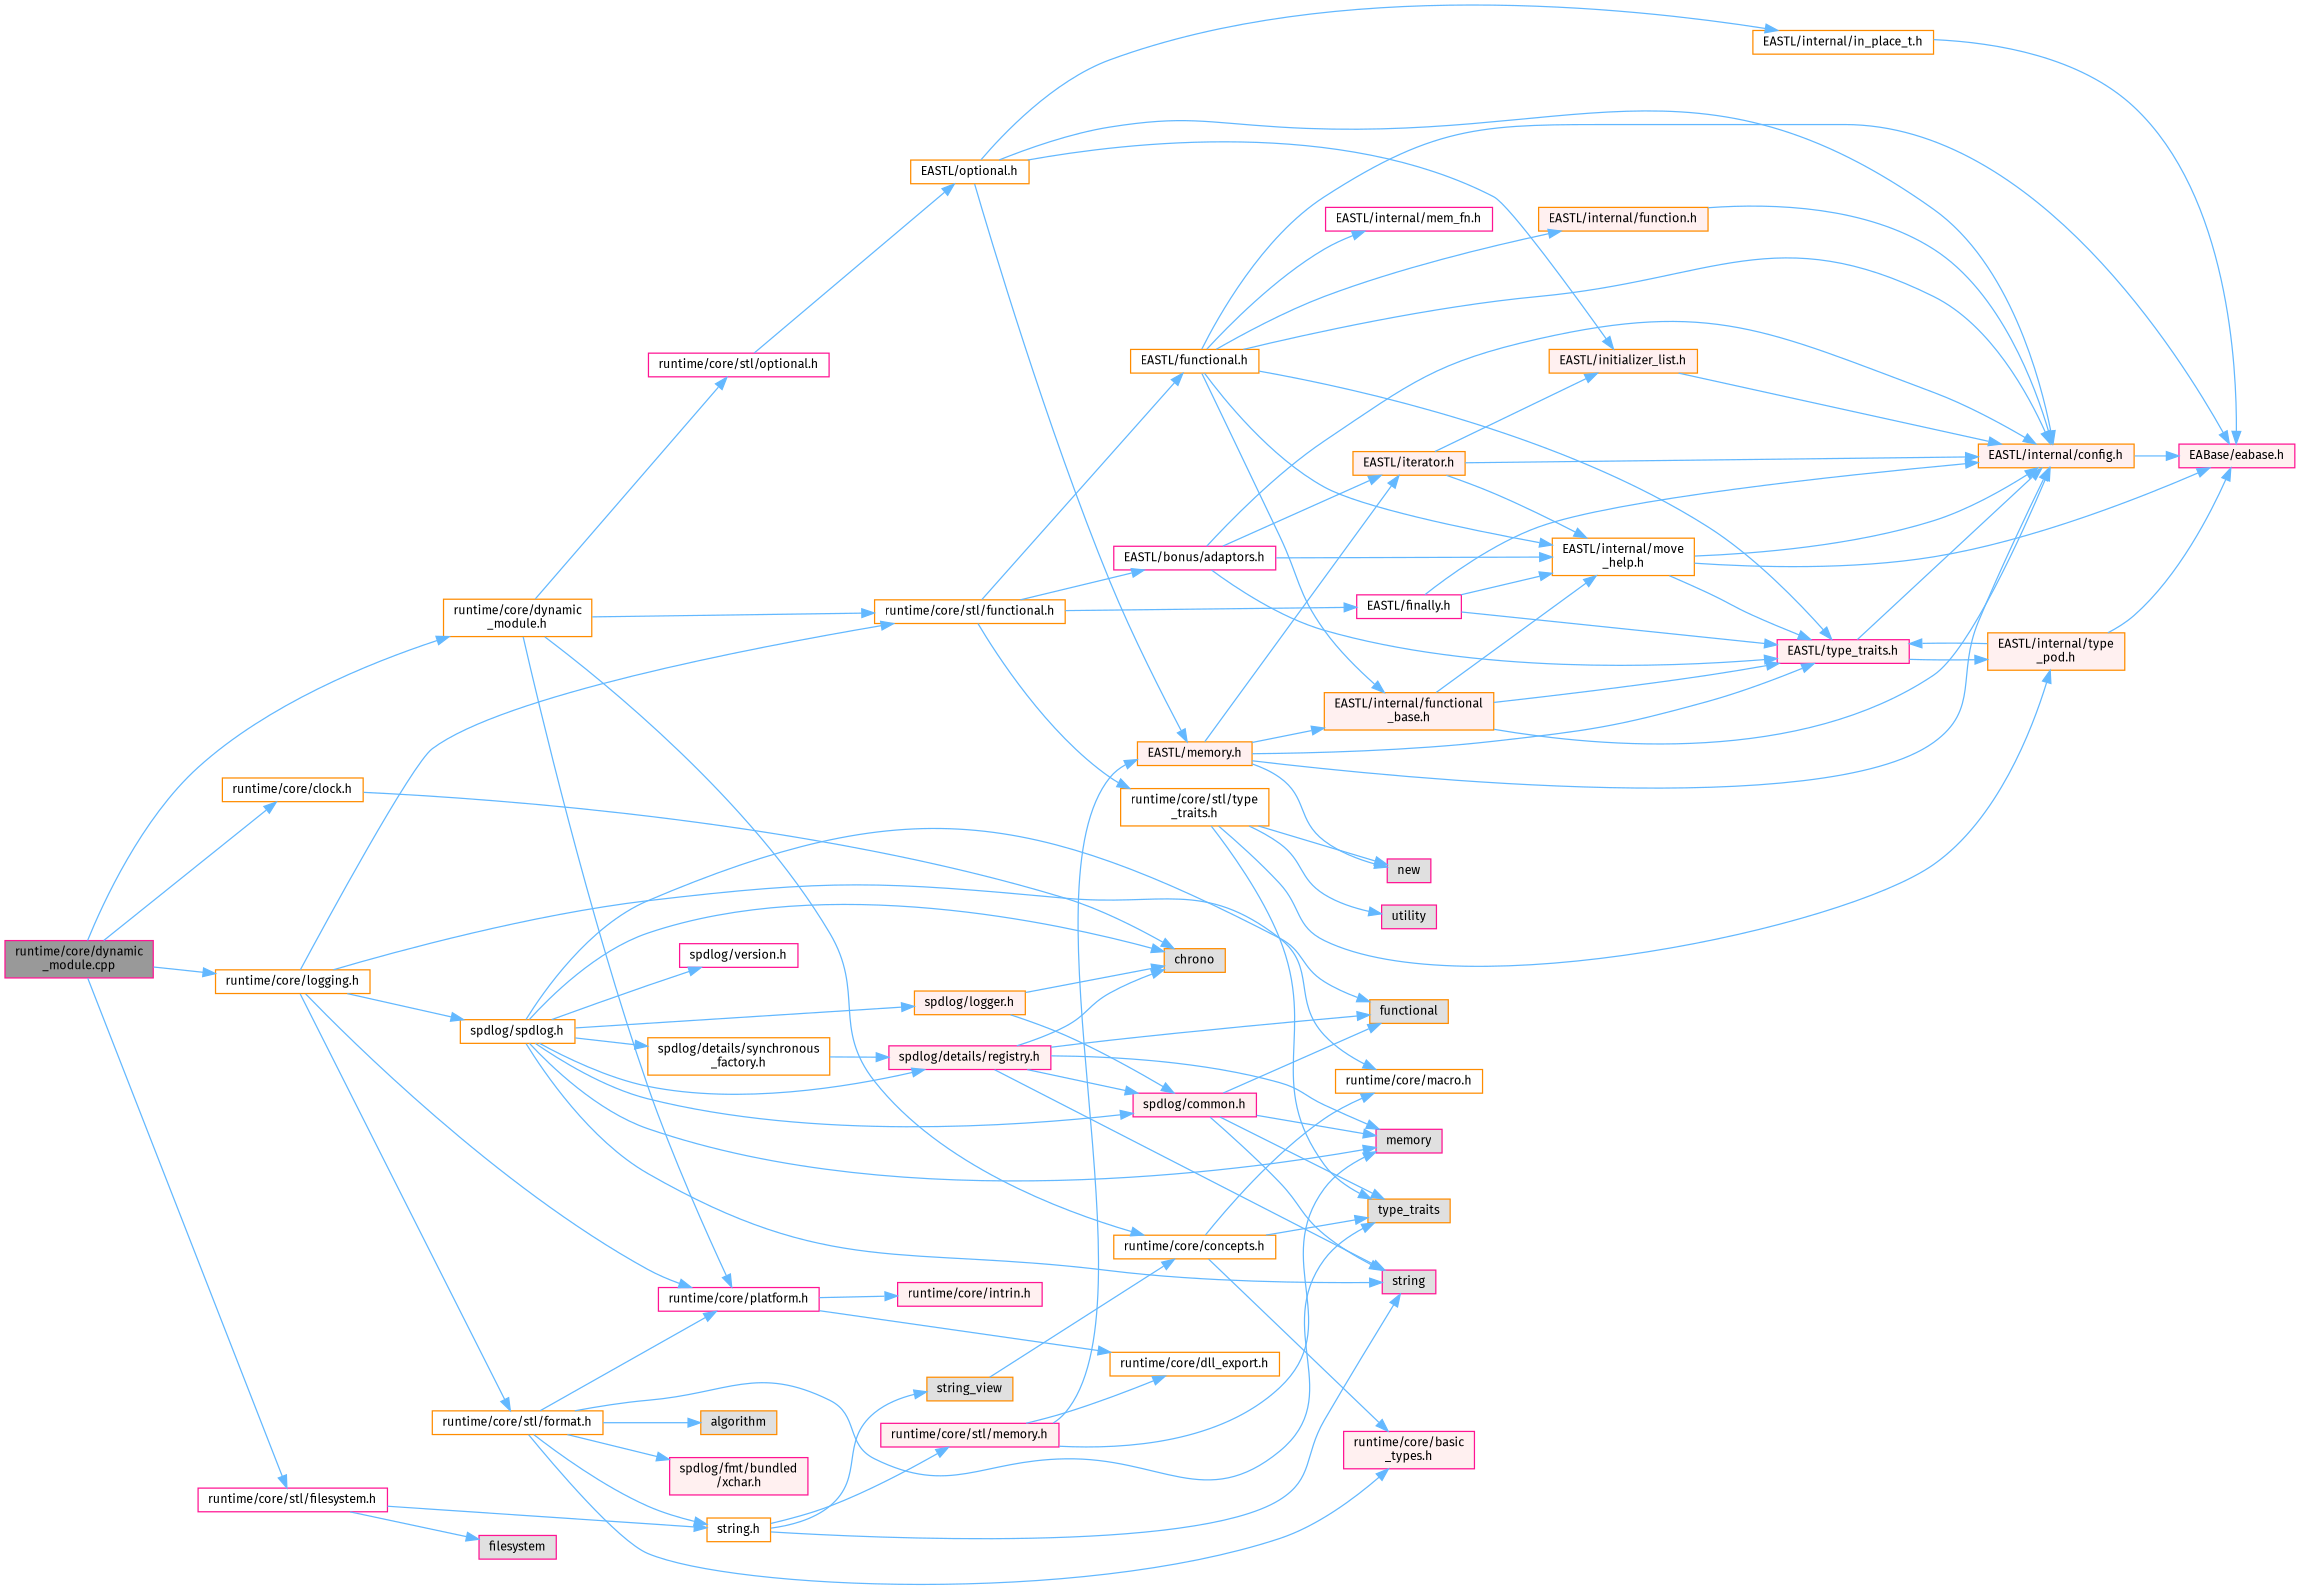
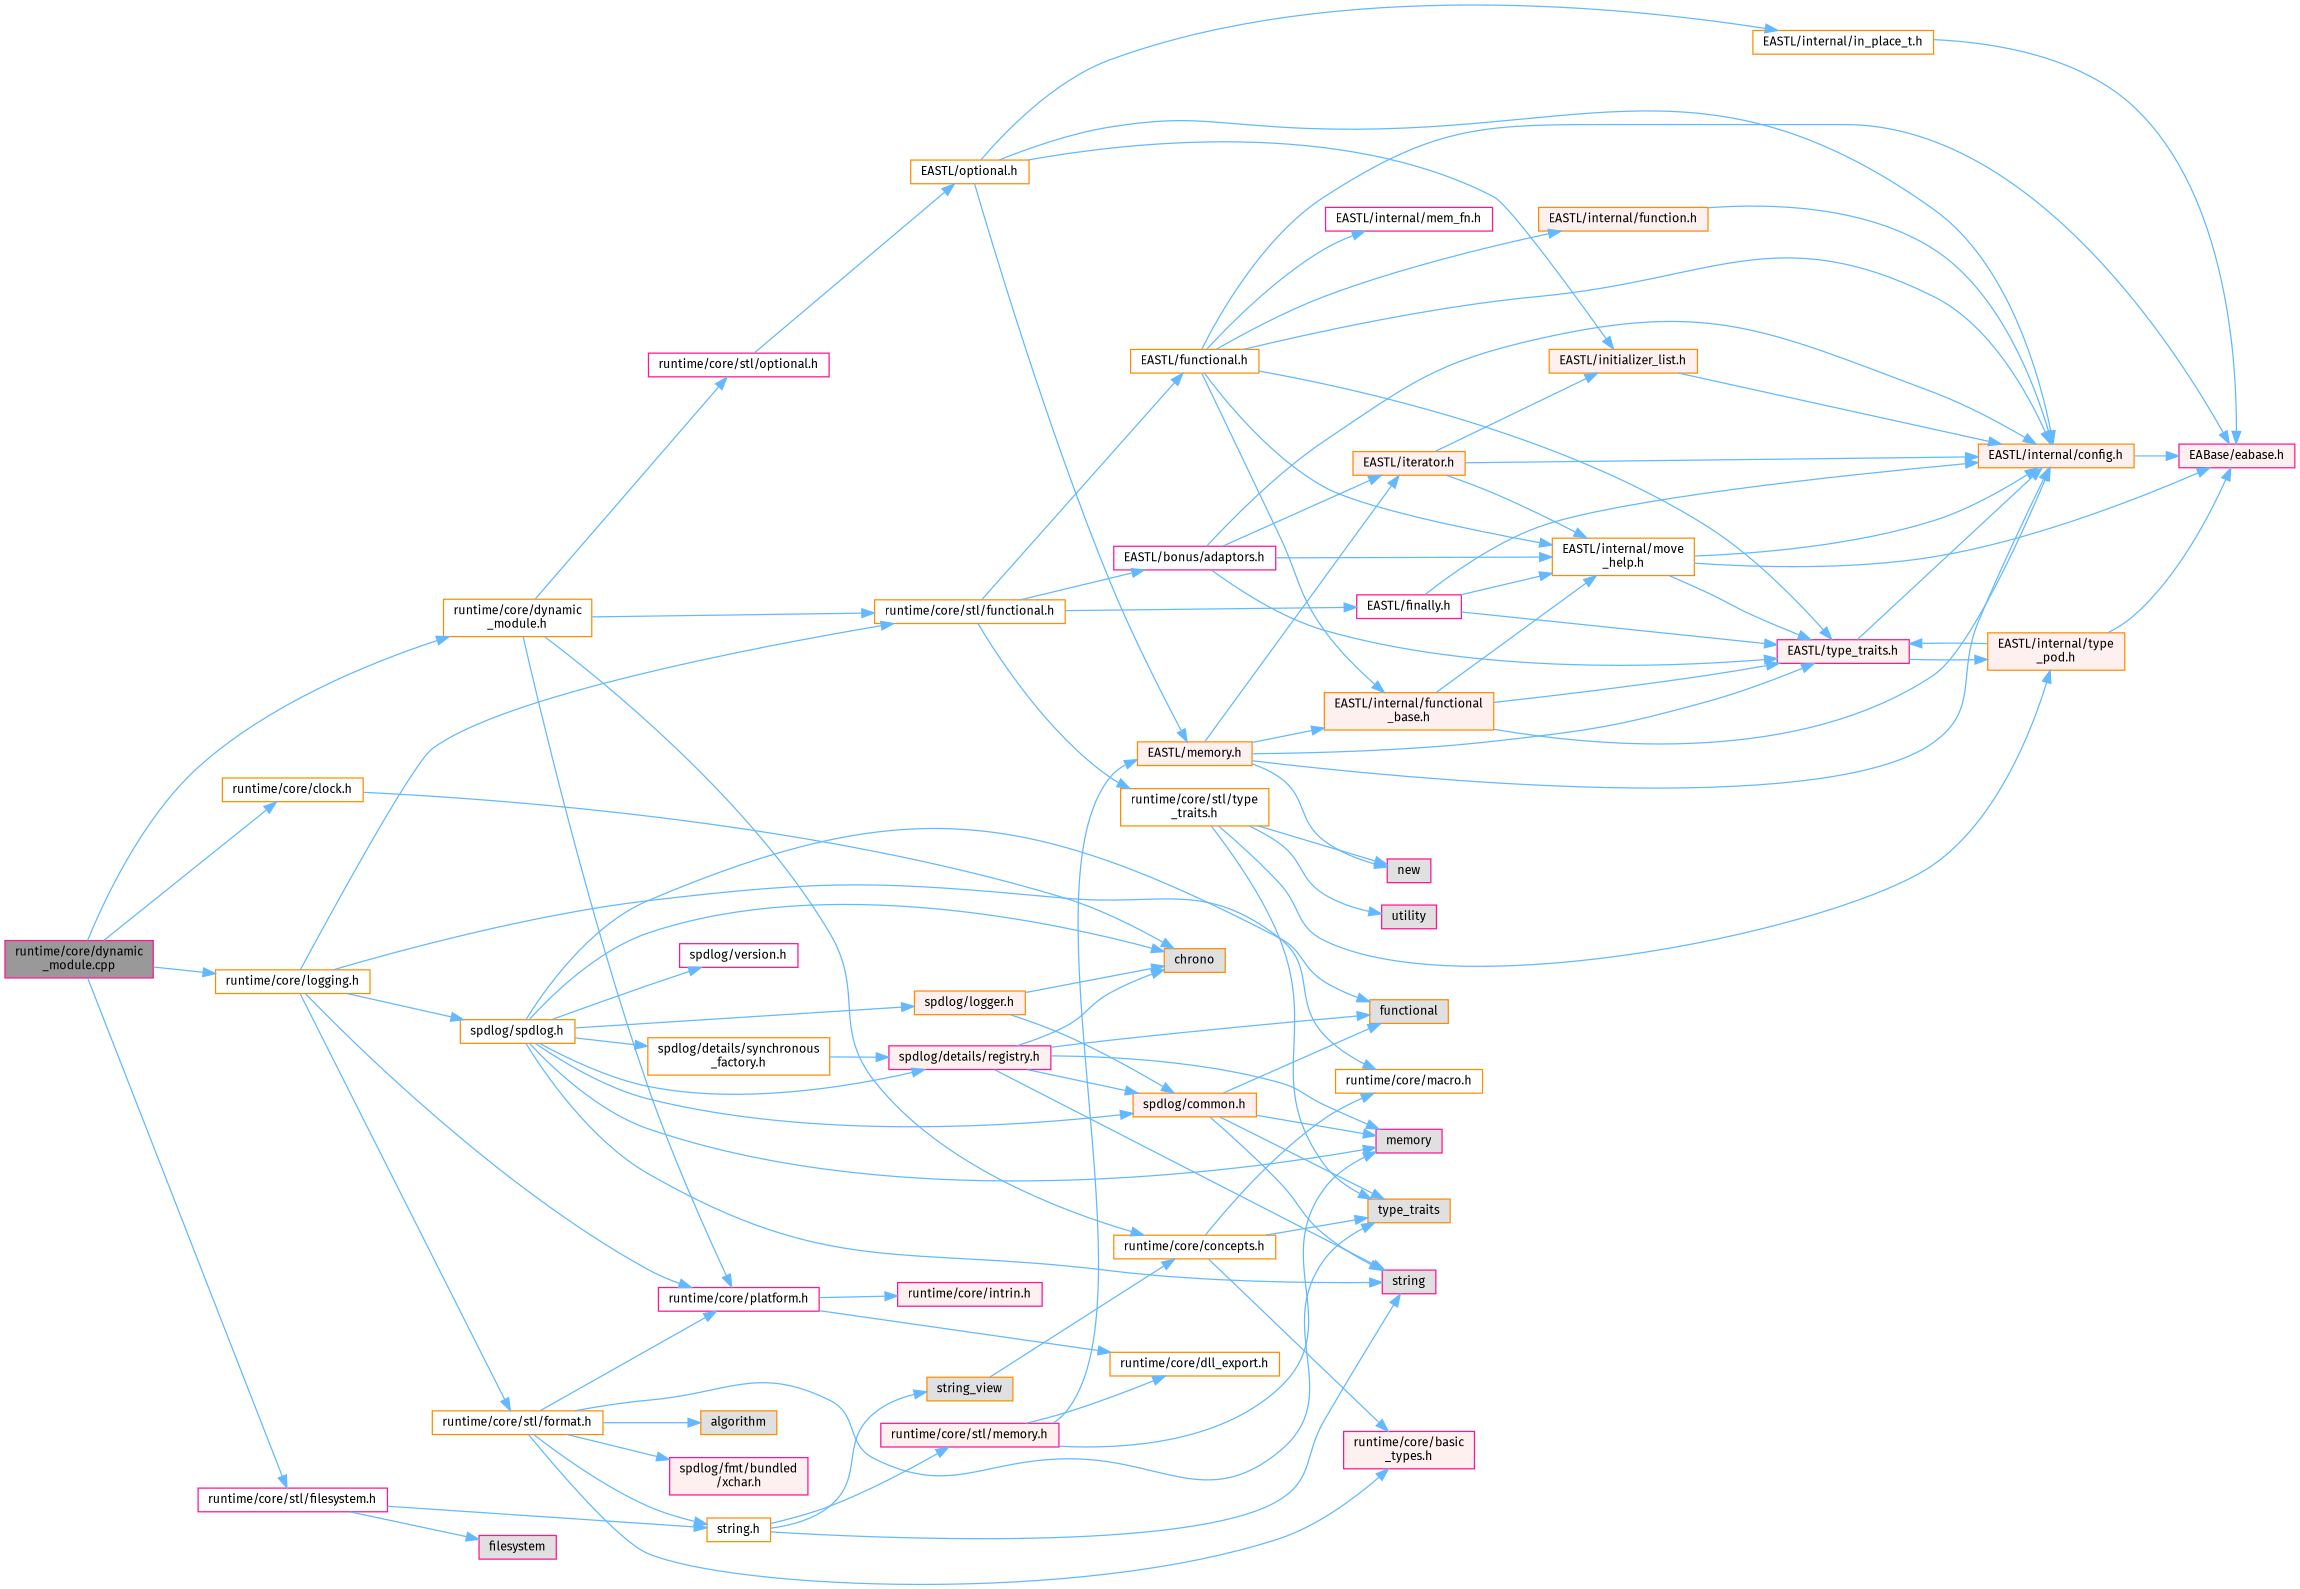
node "spdlog/common.h": color deeppink -> darkorange
